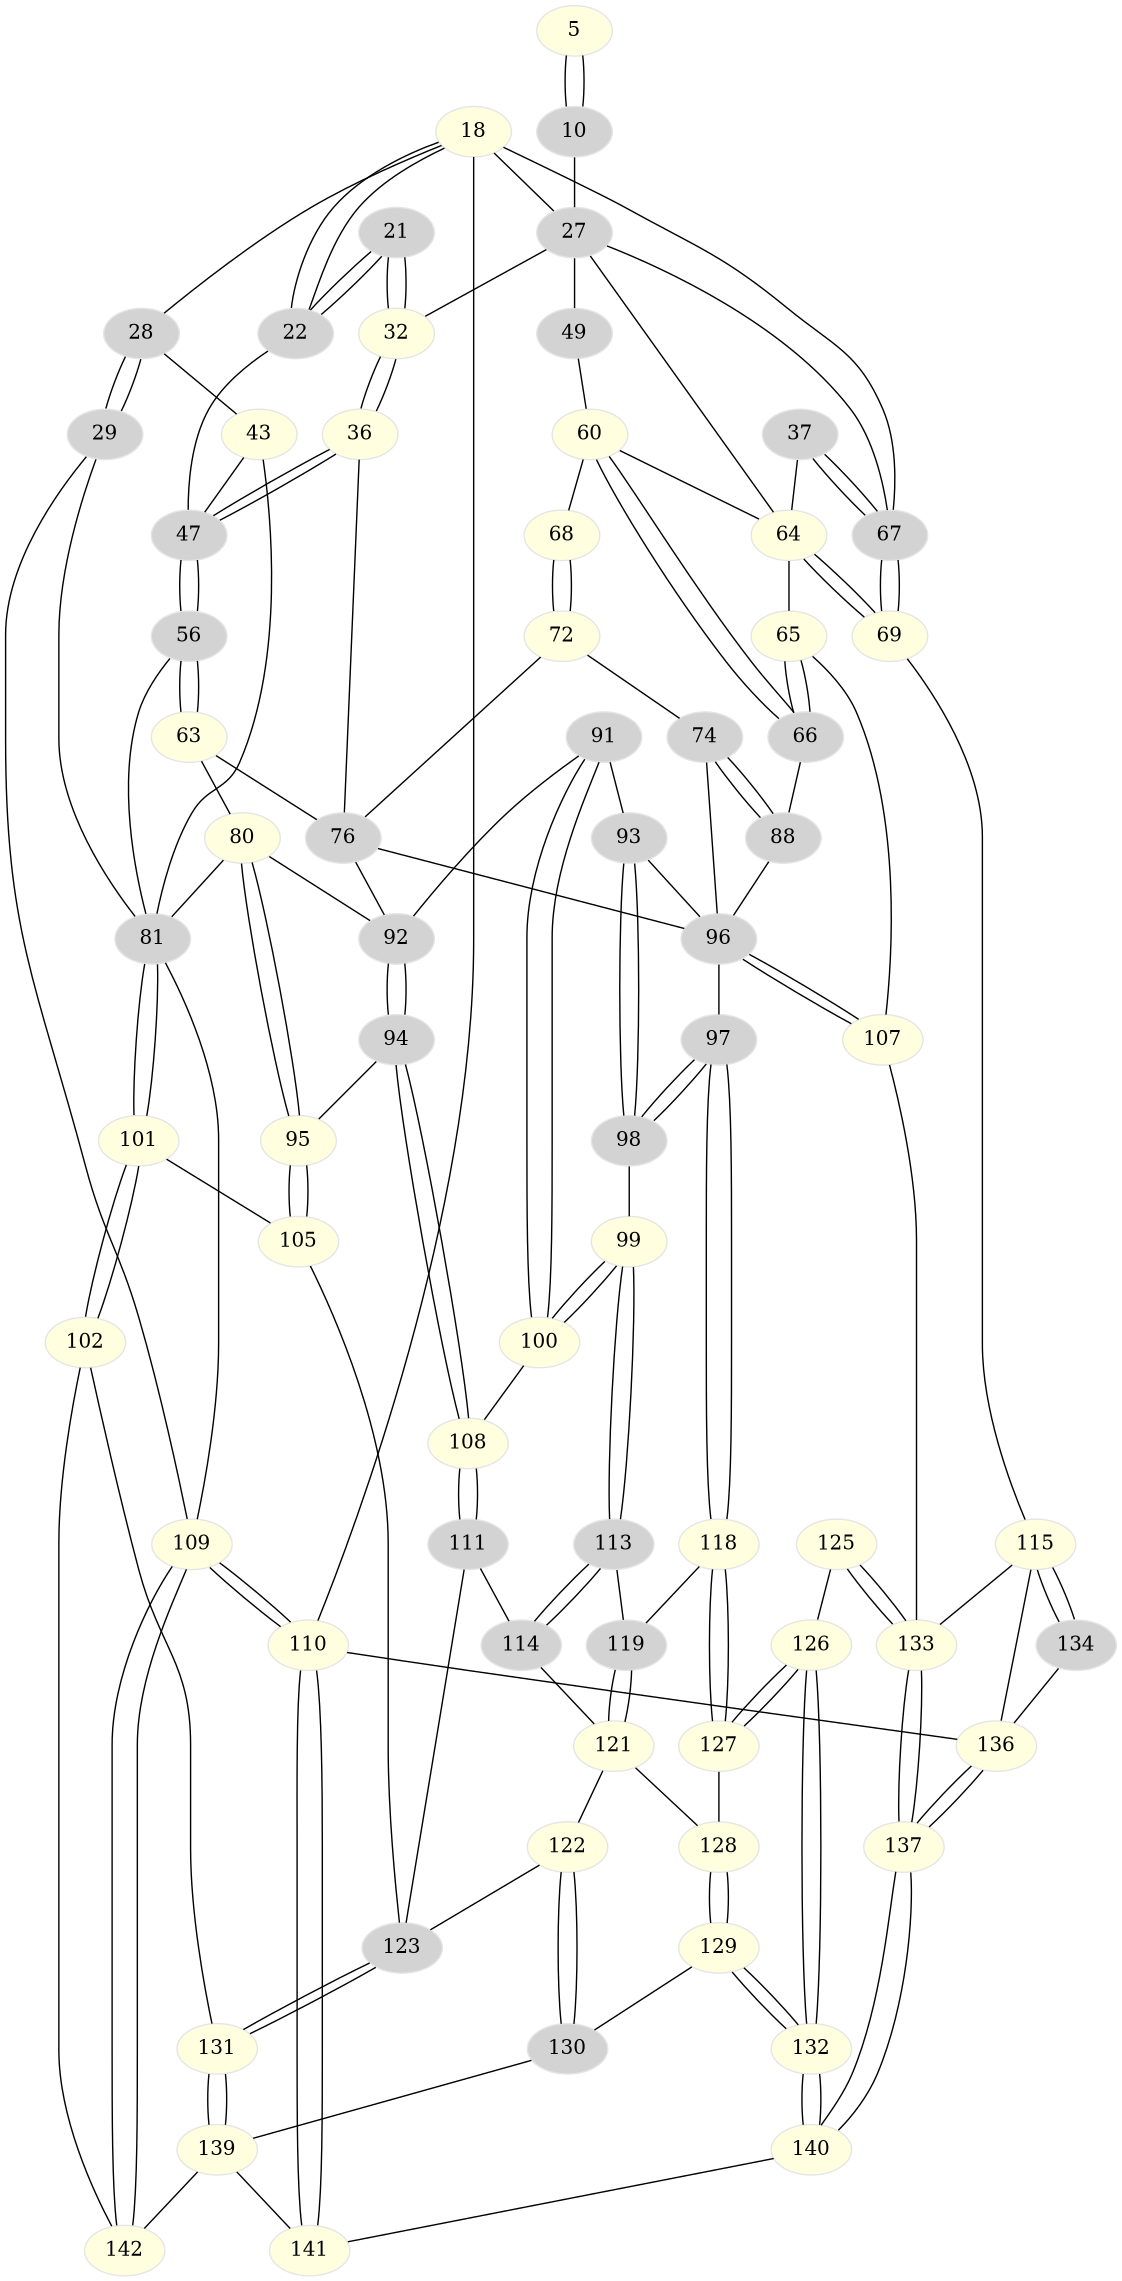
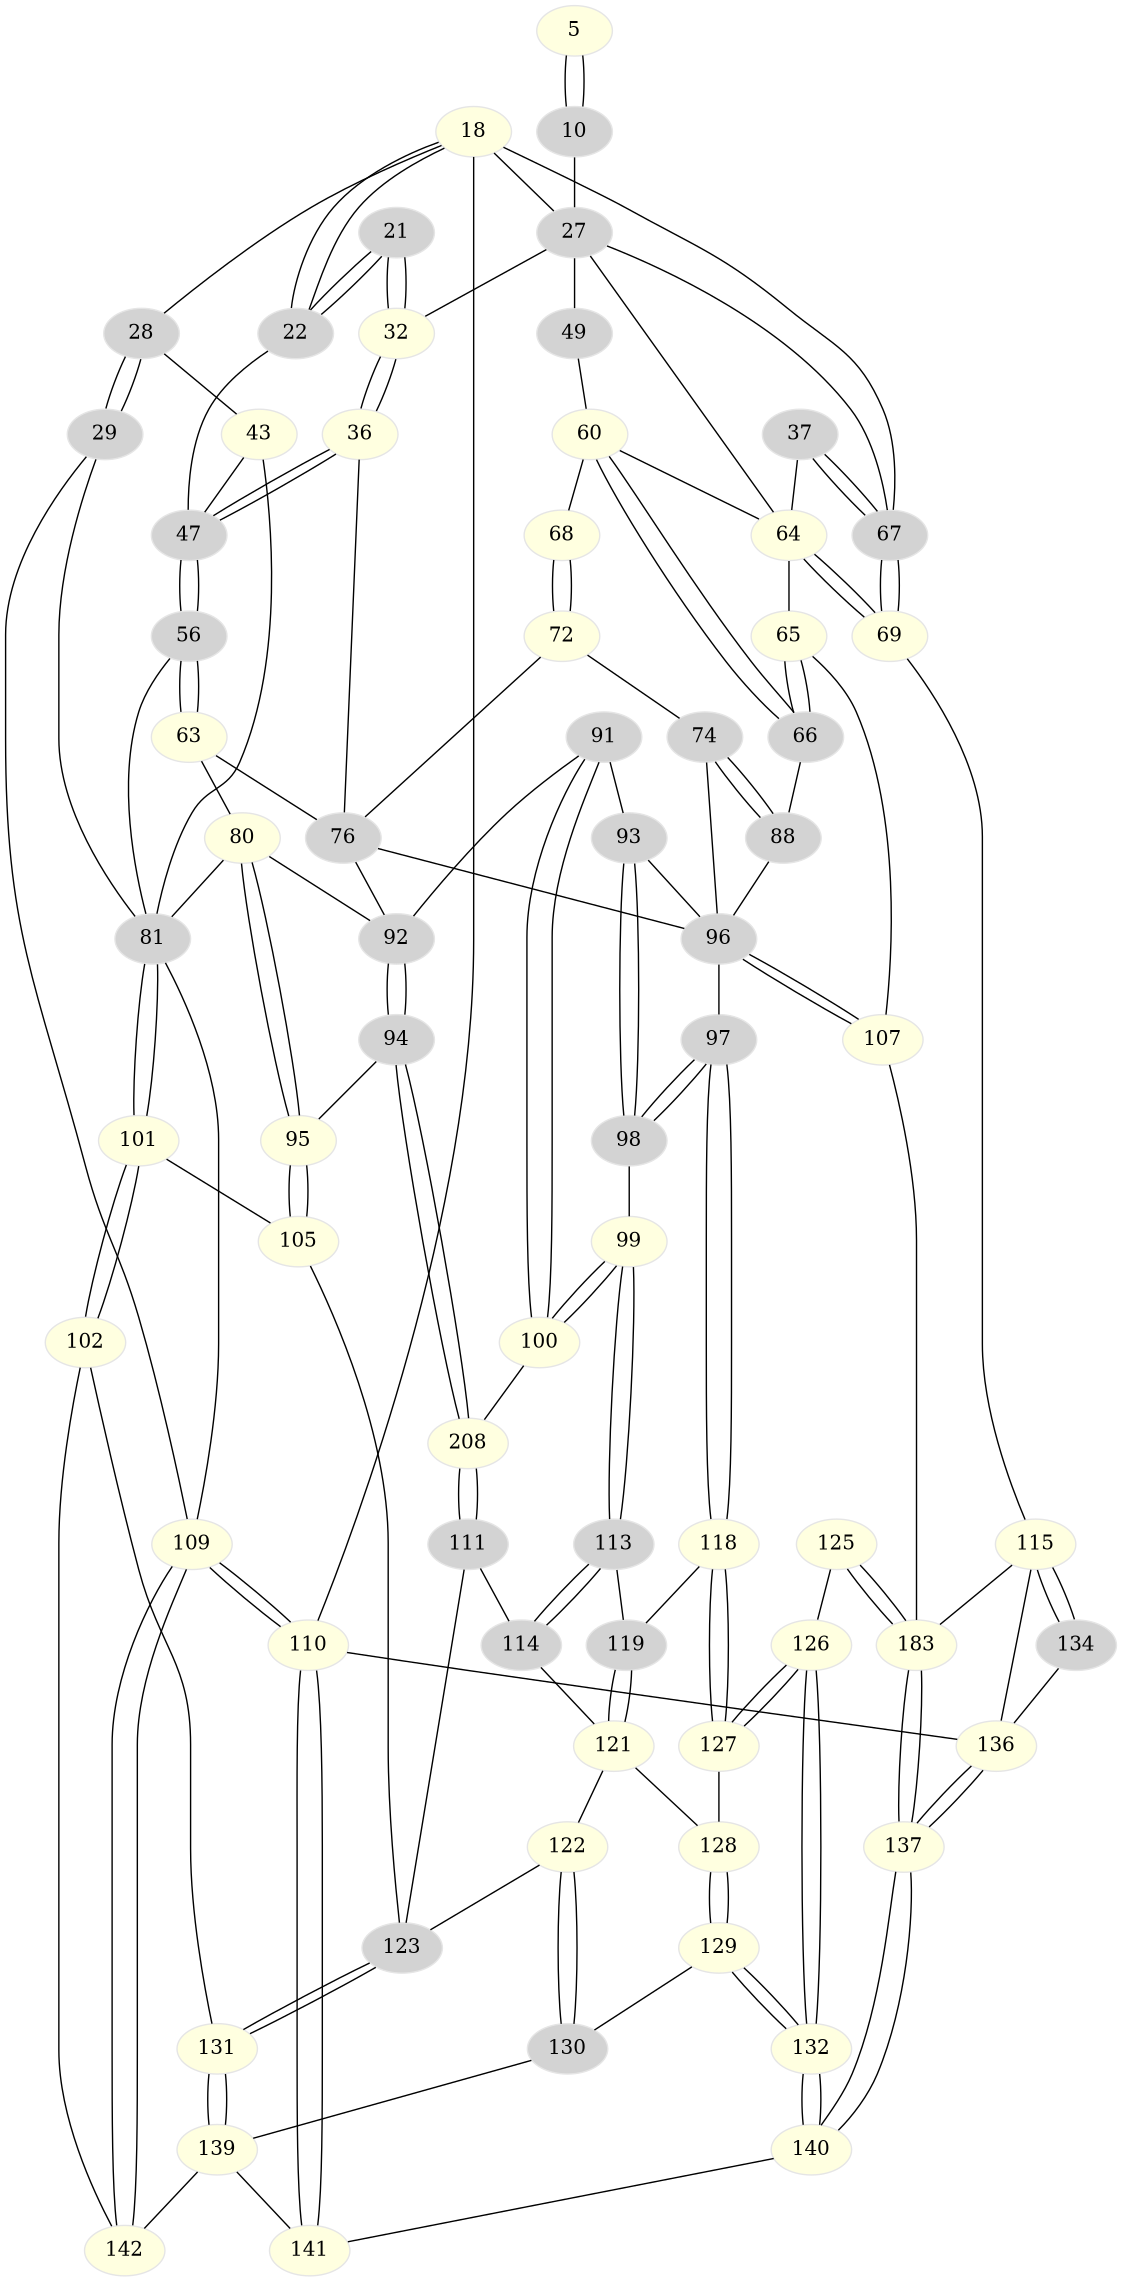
node "108": label "108" -> "208"
node "133": label "133" -> "183"
